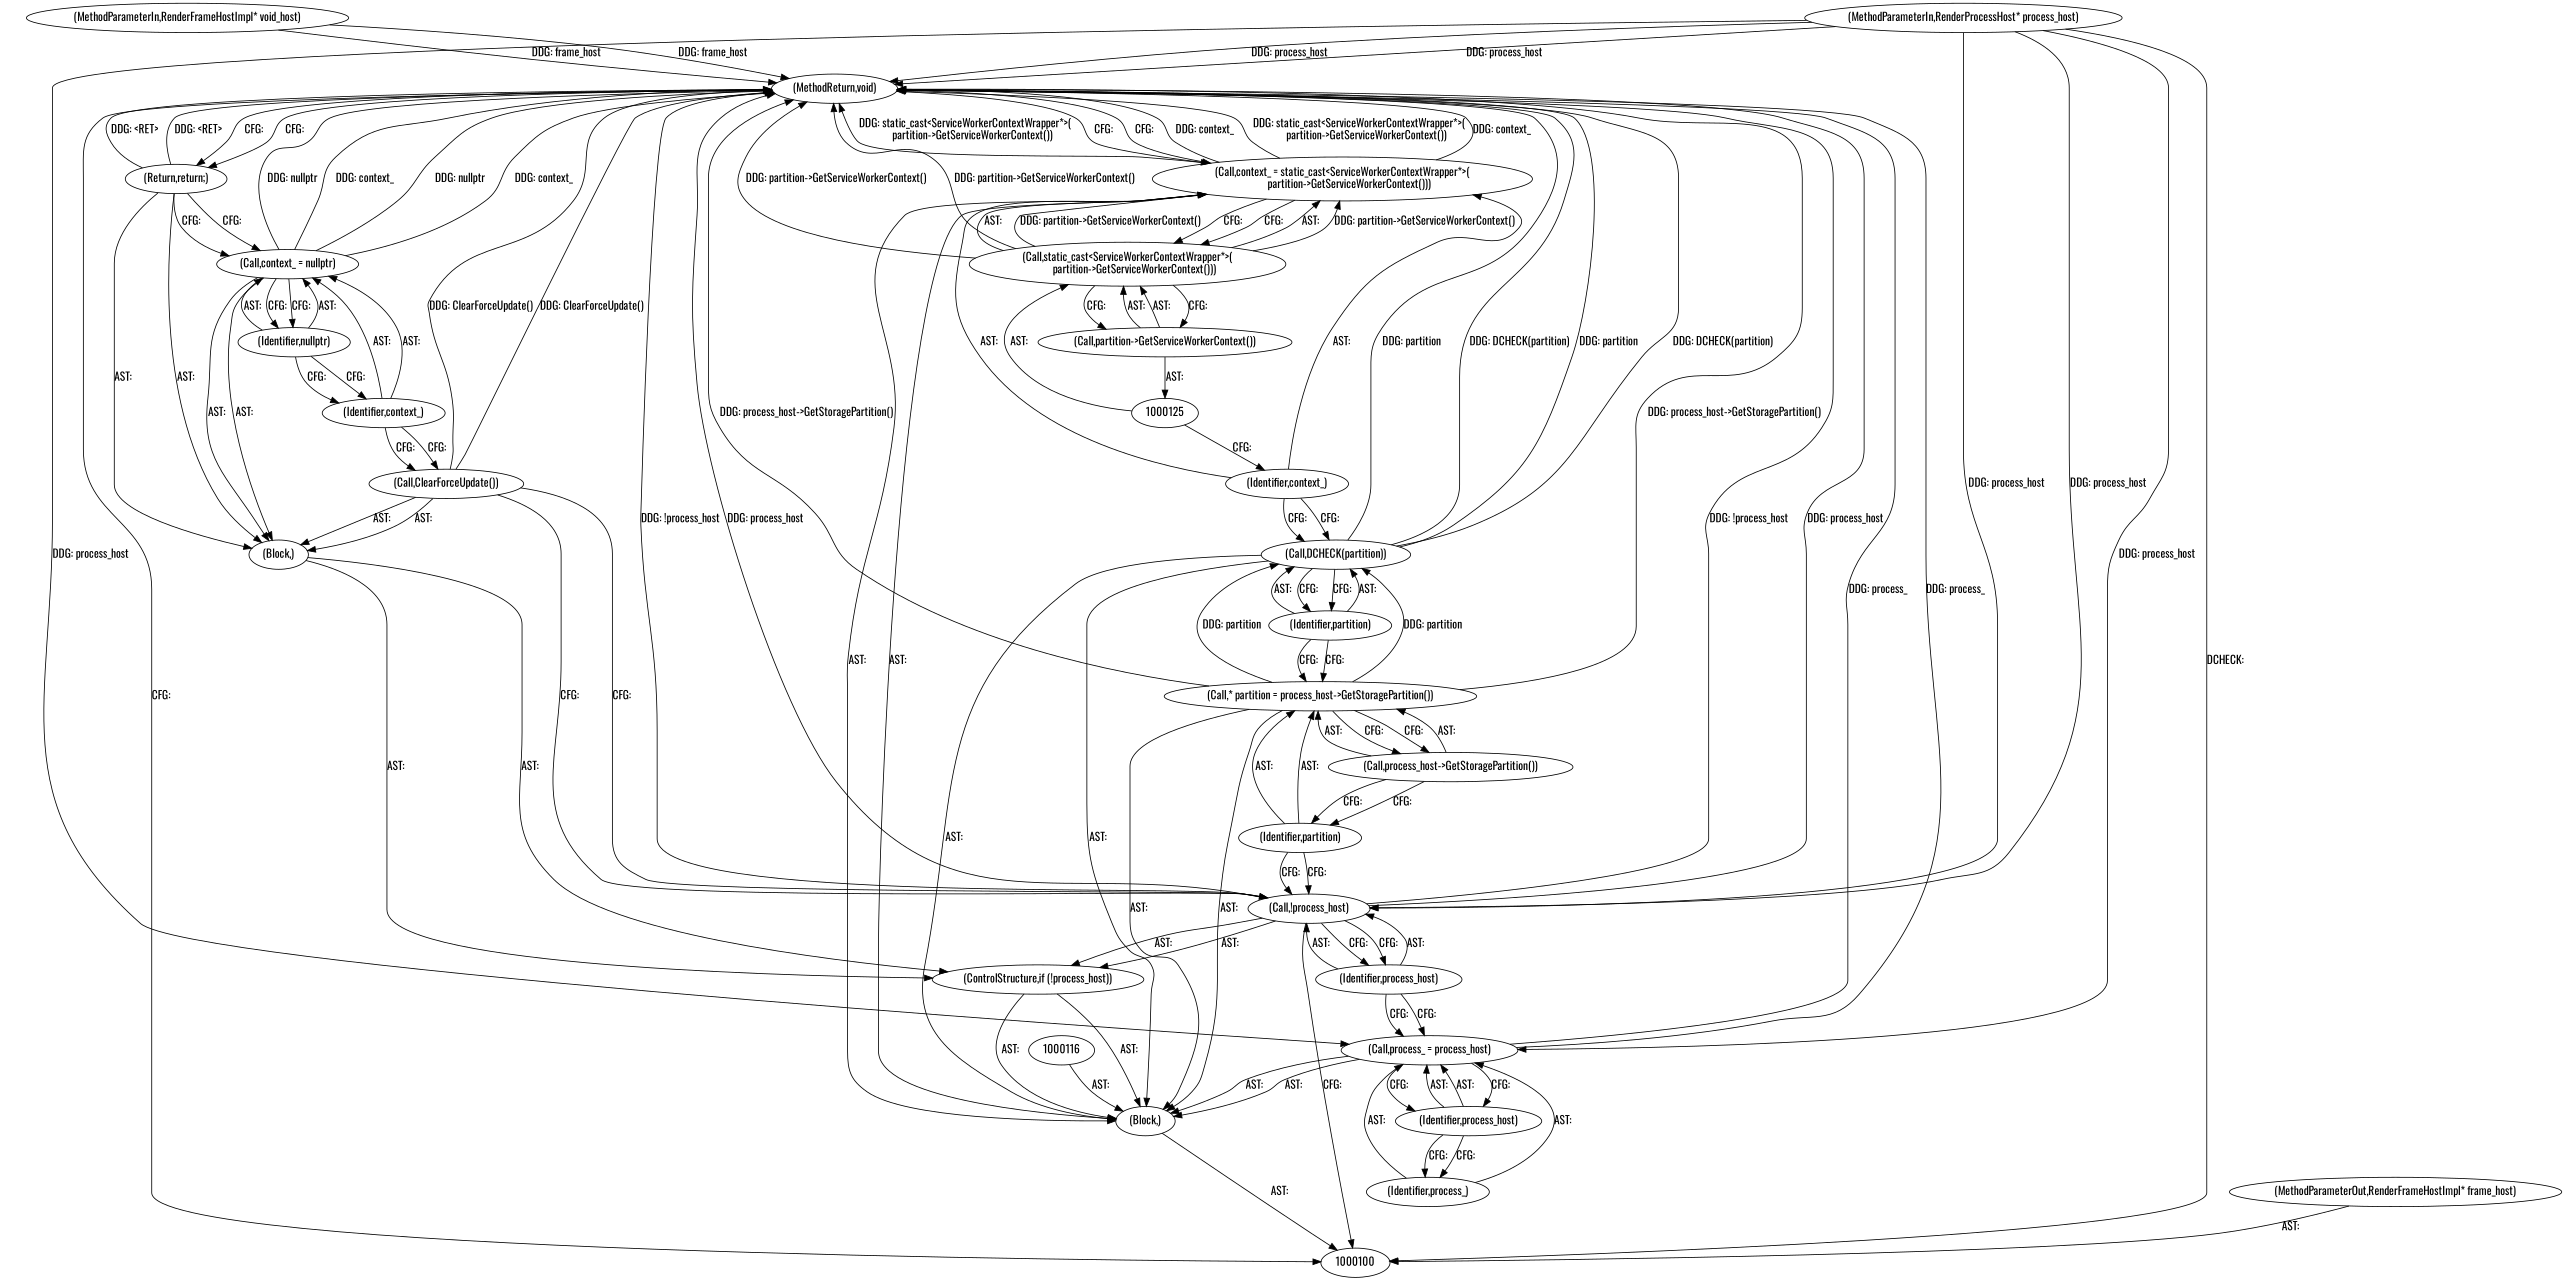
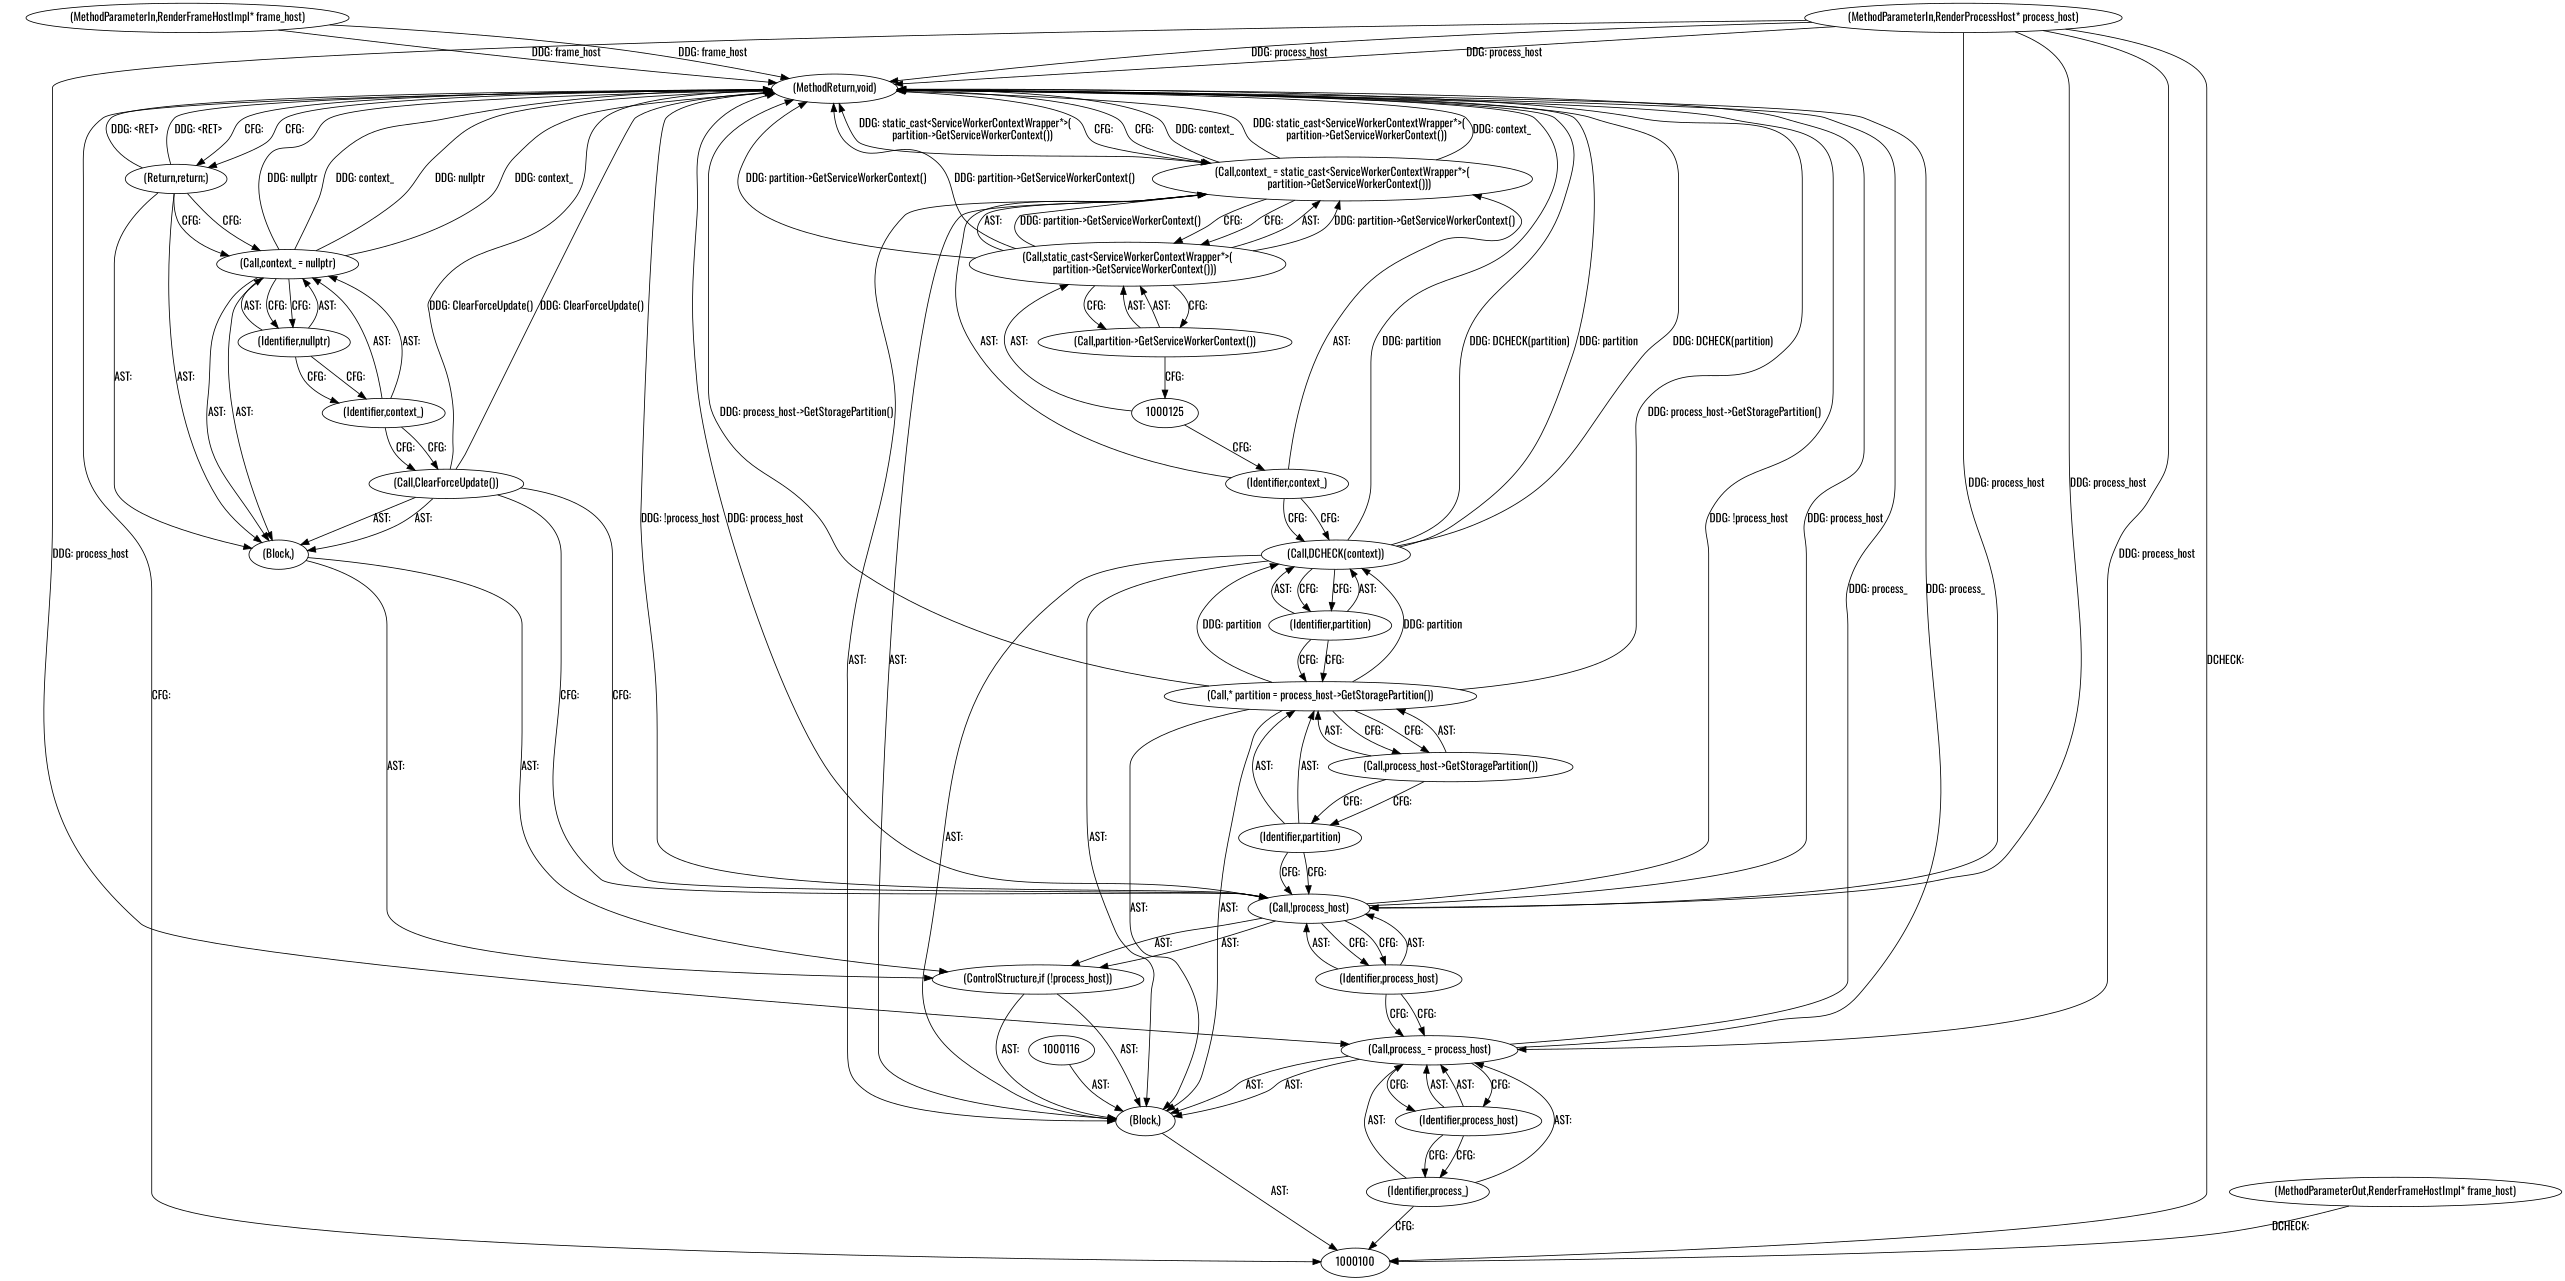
node "(MethodParameterIn,RenderFrameHostImpl* void_host)": label "(MethodParameterIn,RenderFrameHostImpl* void_host)" -> "(MethodParameterIn,RenderFrameHostImpl* frame_host)"
edge "(Call,partition->GetServiceWorkerContext())" -> "1000125": label "AST: " -> "CFG: "
node "(Call,DCHECK(partition))": label "(Call,DCHECK(partition))" -> "(Call,DCHECK(context))"
edge "(Call,!process_host)" -> "1000100": now "(Identifier,process_)" -> "1000100"
edge "(MethodParameterOut,RenderFrameHostImpl* frame_host)" -> "1000100": label "AST: " -> "DCHECK: "
